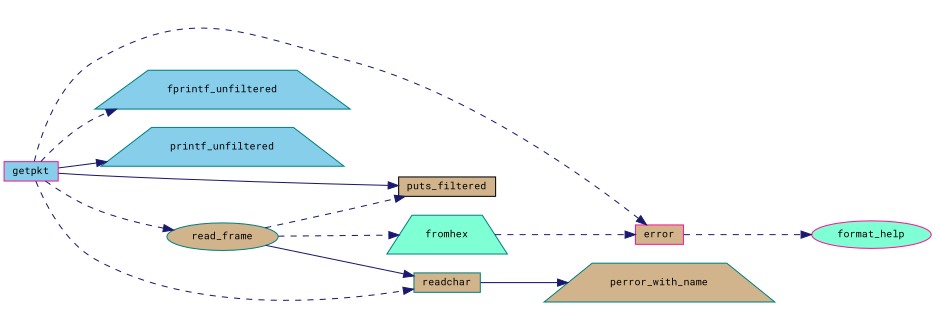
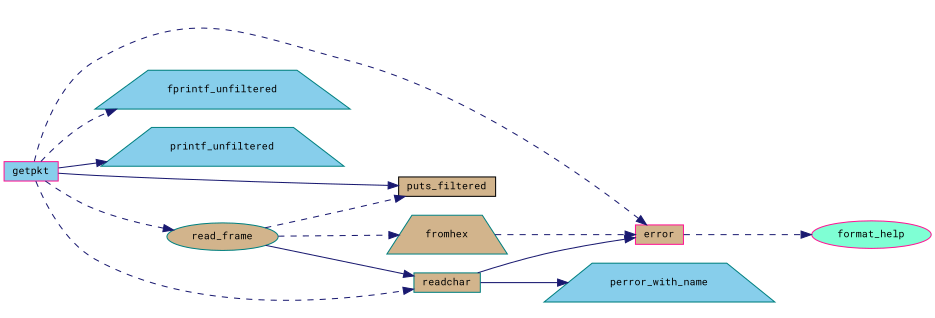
node "fromhex": fillcolor aquamarine -> tan
edge "readchar" -> "error": added
node "perror_with_name": fillcolor tan -> skyblue
